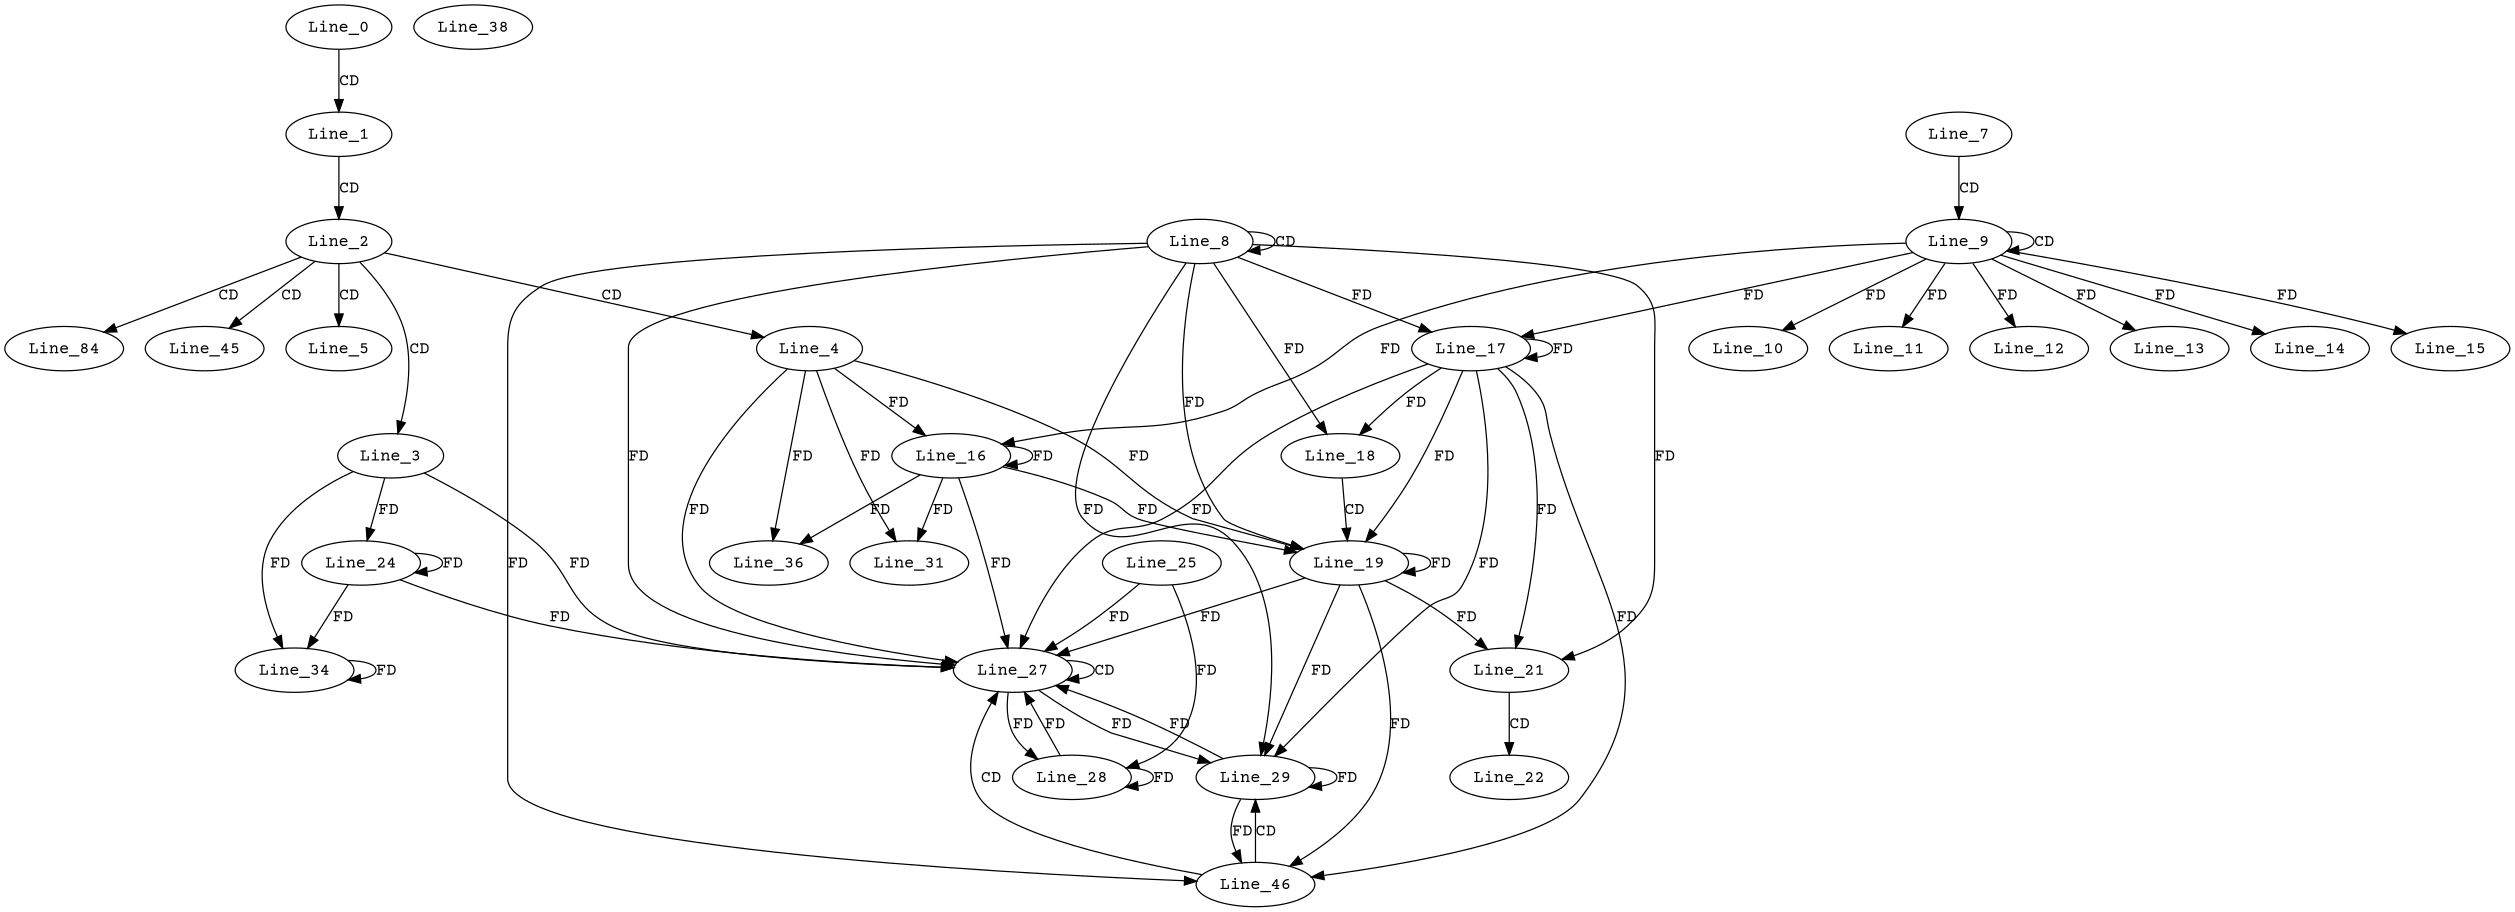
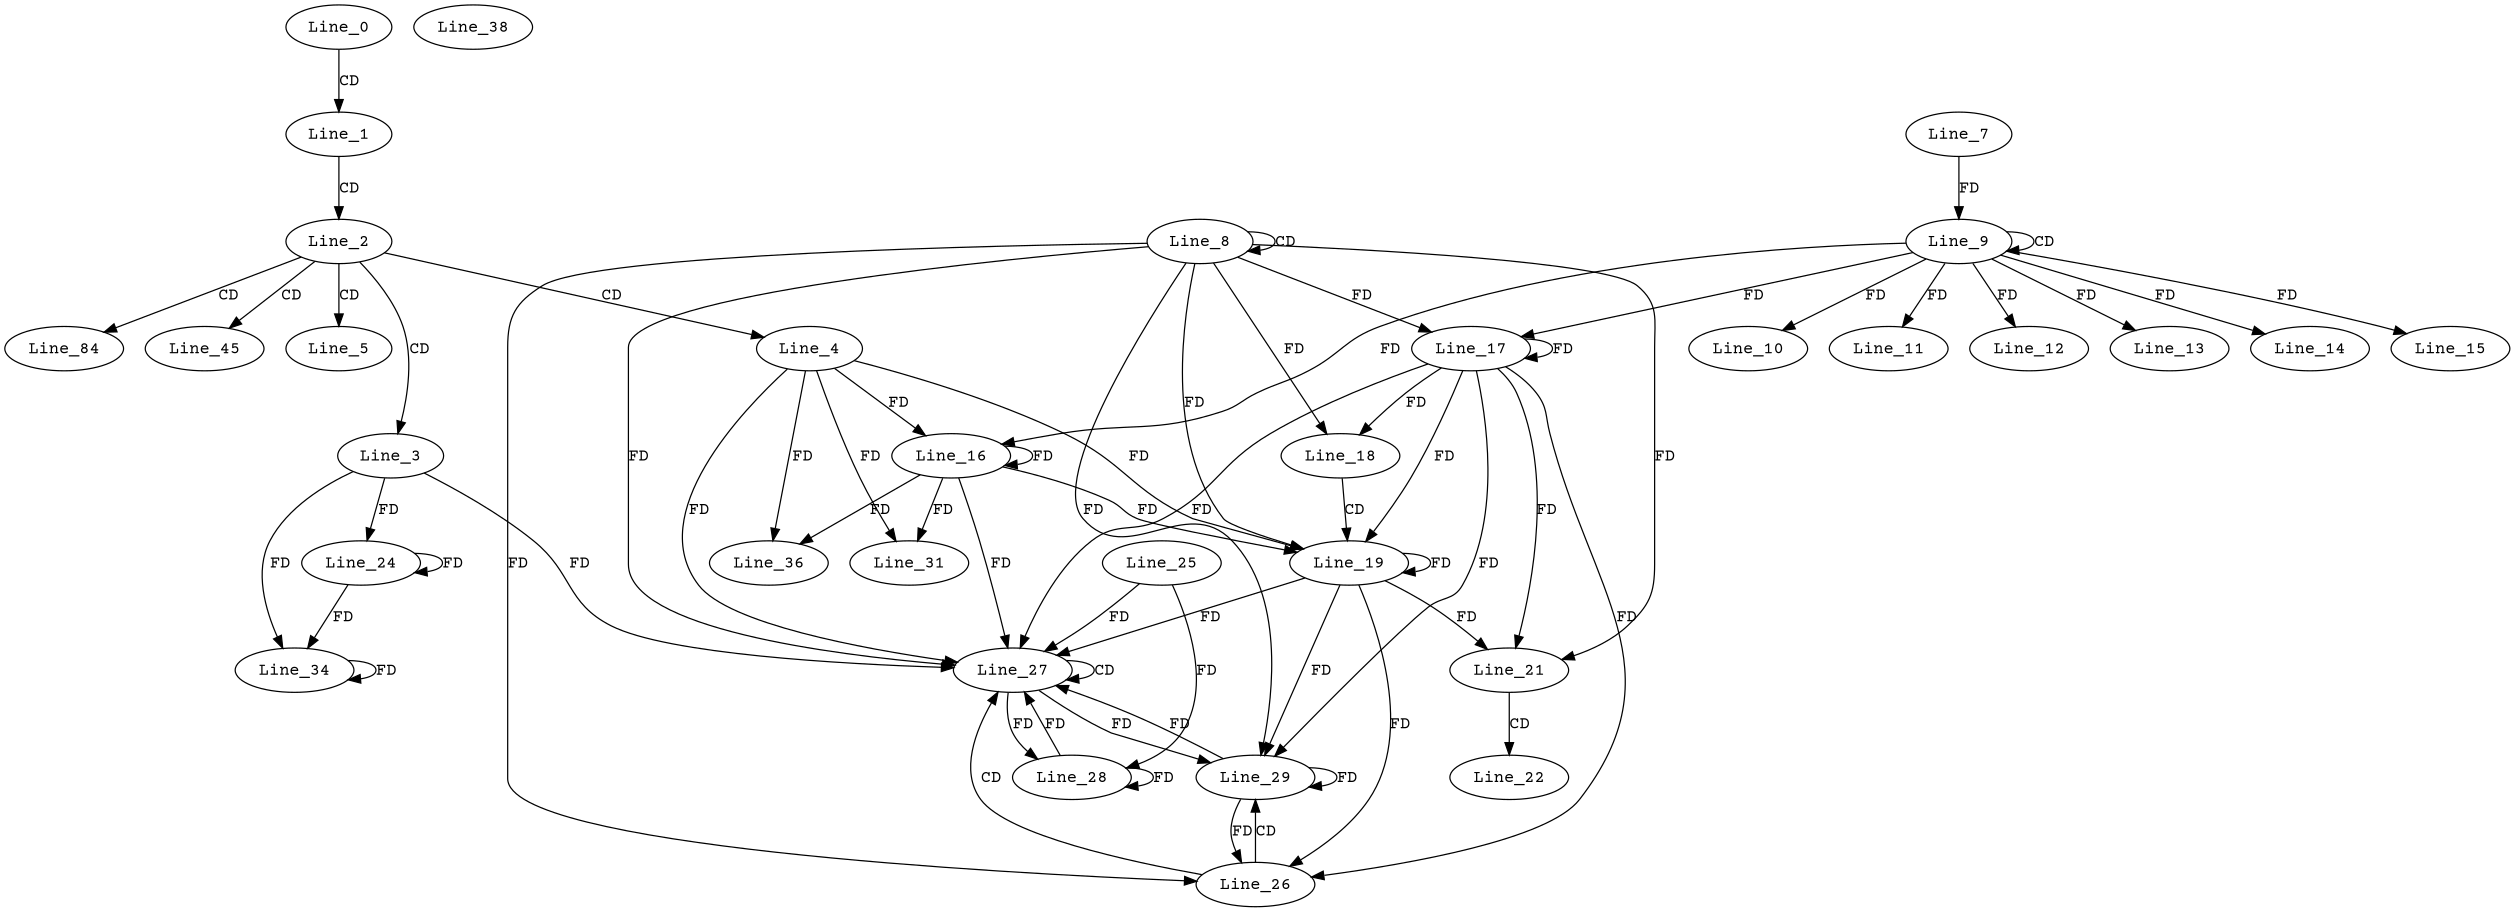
edge "Line_7" -> "Line_9": label "CD" -> "FD"
edge "Line_24" -> "Line_27": removed, label "FD"
node "Line_46": label "Line_46" -> "Line_26"
